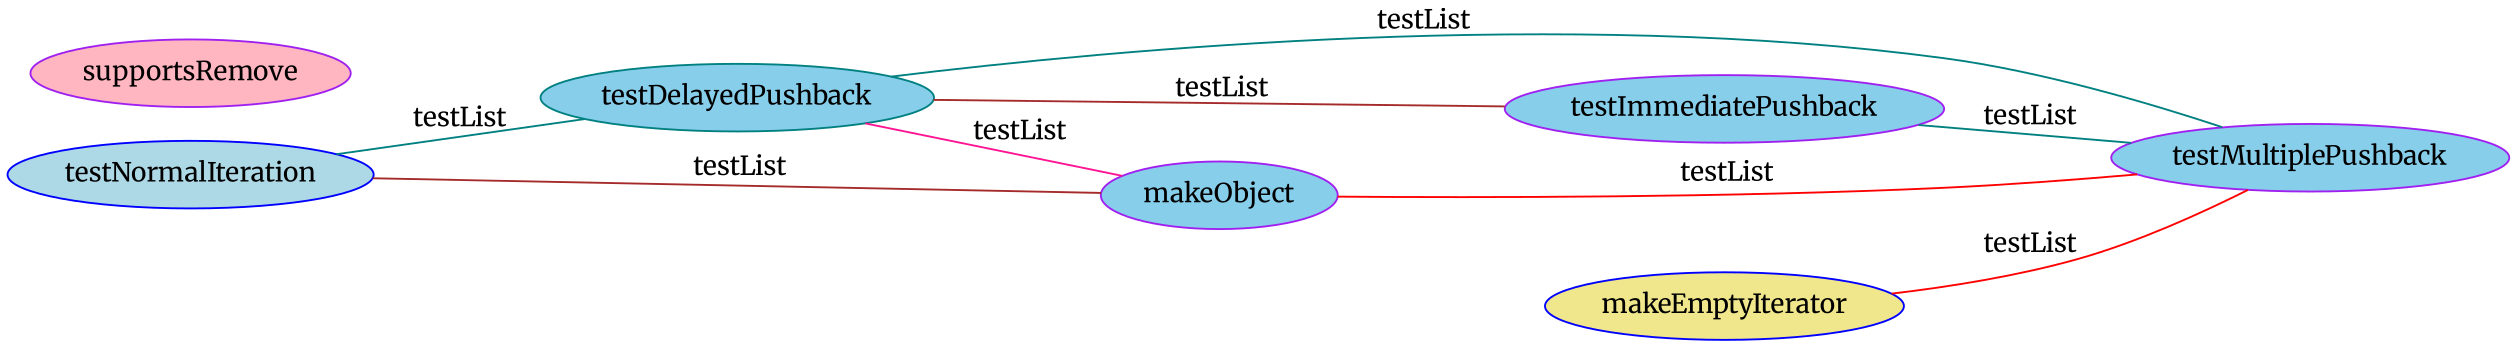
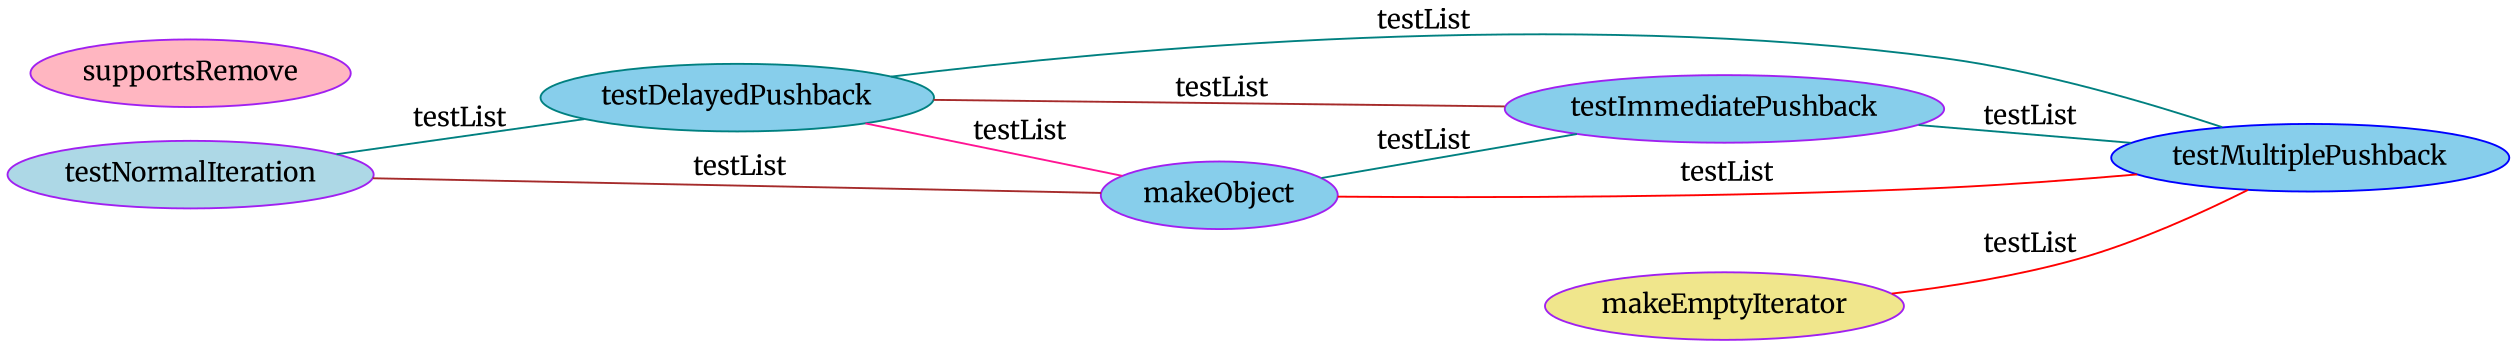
edge "testImmediatePushback" -- "makeObject": added, label "testList"
node "testMultiplePushback": color purple -> blue
node "testNormalIteration": color blue -> purple
node "makeEmptyIterator": color blue -> purple
